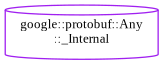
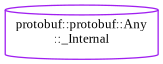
node "google::protobuf::Any ::_Internal": label "google::protobuf::Any ::_Internal" -> "protobuf::protobuf::Any ::_Internal"
